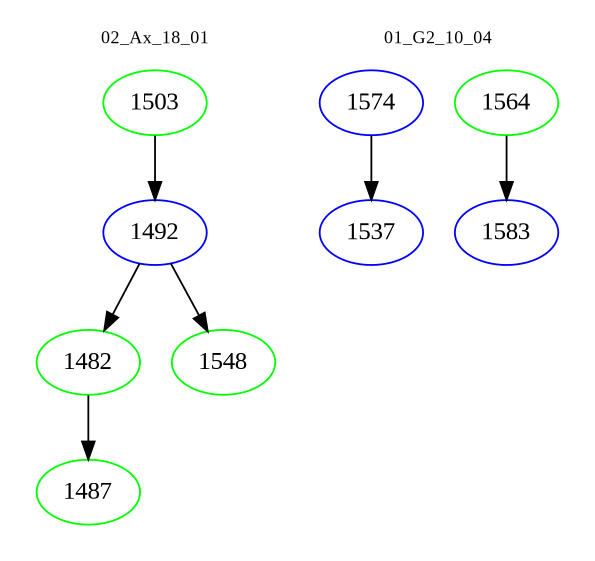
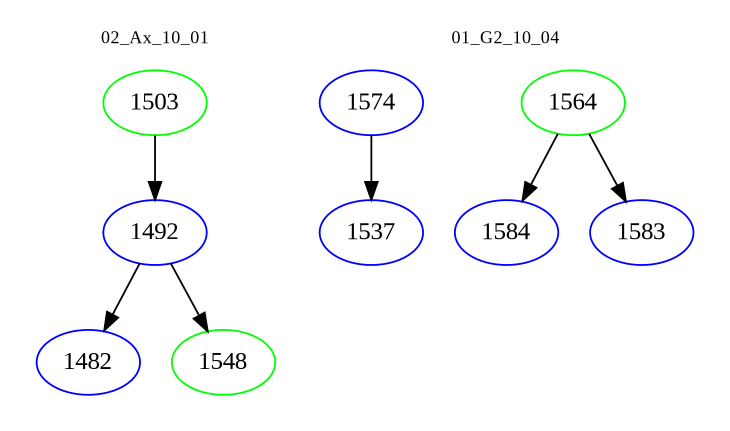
cluster "02_Ax_18_01": label "02_Ax_18_01" -> "02_Ax_10_01"
node "1584": added
node "1482": color green -> blue
node "1487": removed
